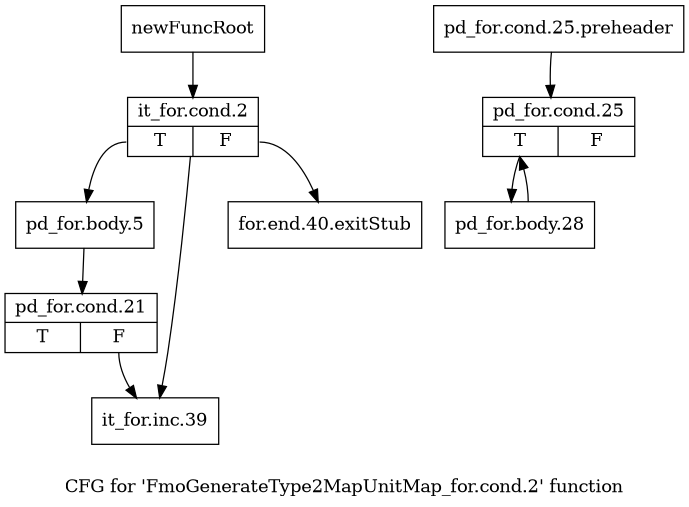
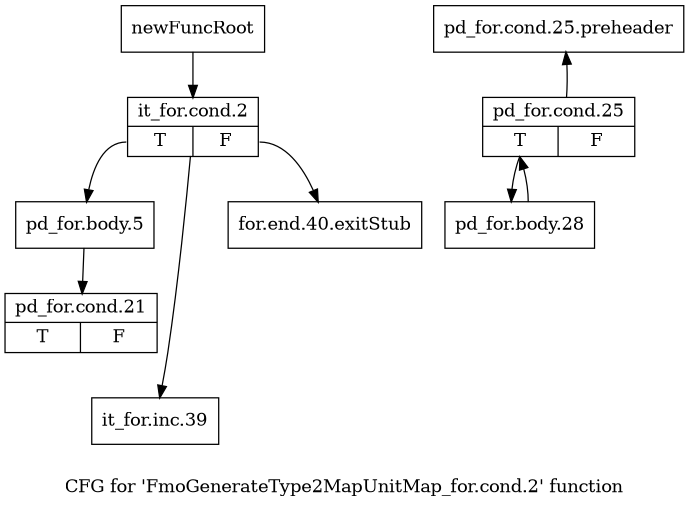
edge "pd_for.cond.25.preheader" -> "pd_for.cond.25": reversed
edge "pd_for.cond.21" -> "it_for.inc.39": removed
